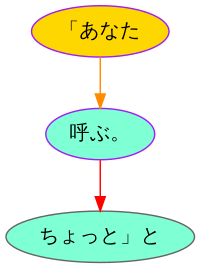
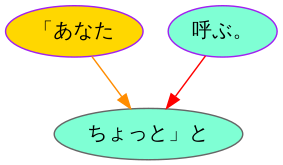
edge "「あなた" -> "呼ぶ。": now "「あなた" -> "ちょっと」と"
